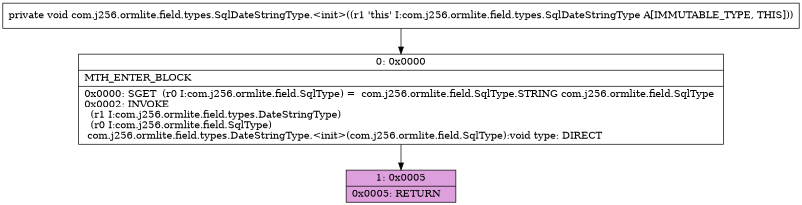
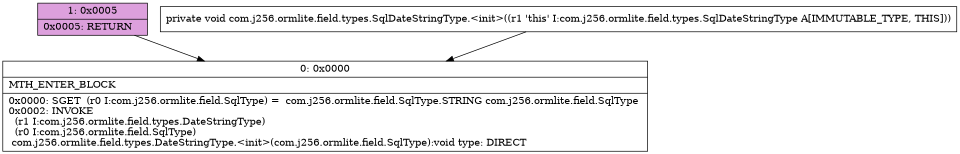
edge "0: 0x0000" -> "1: 0x0005": reversed
